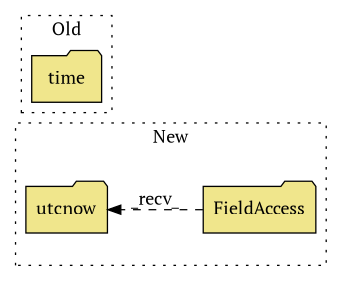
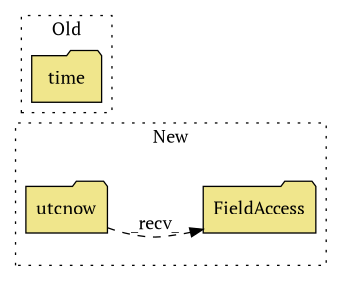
edge "FieldAccess" -> "utcnow": reversed
